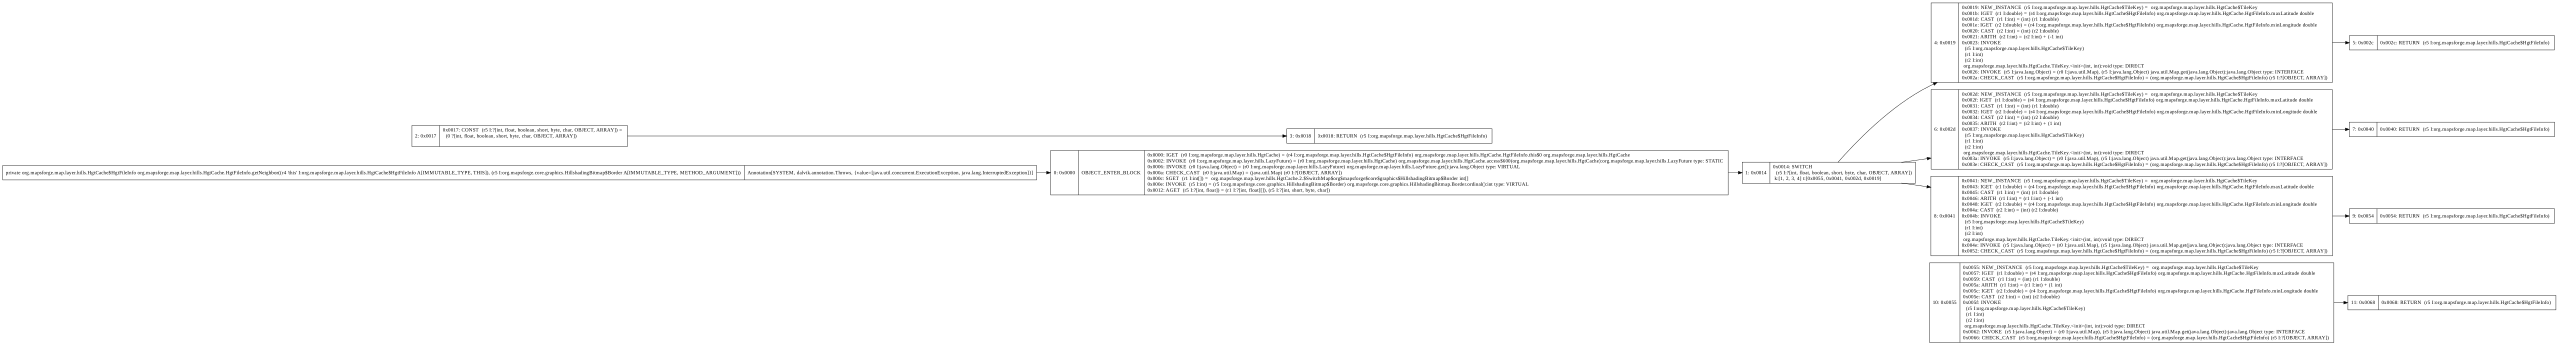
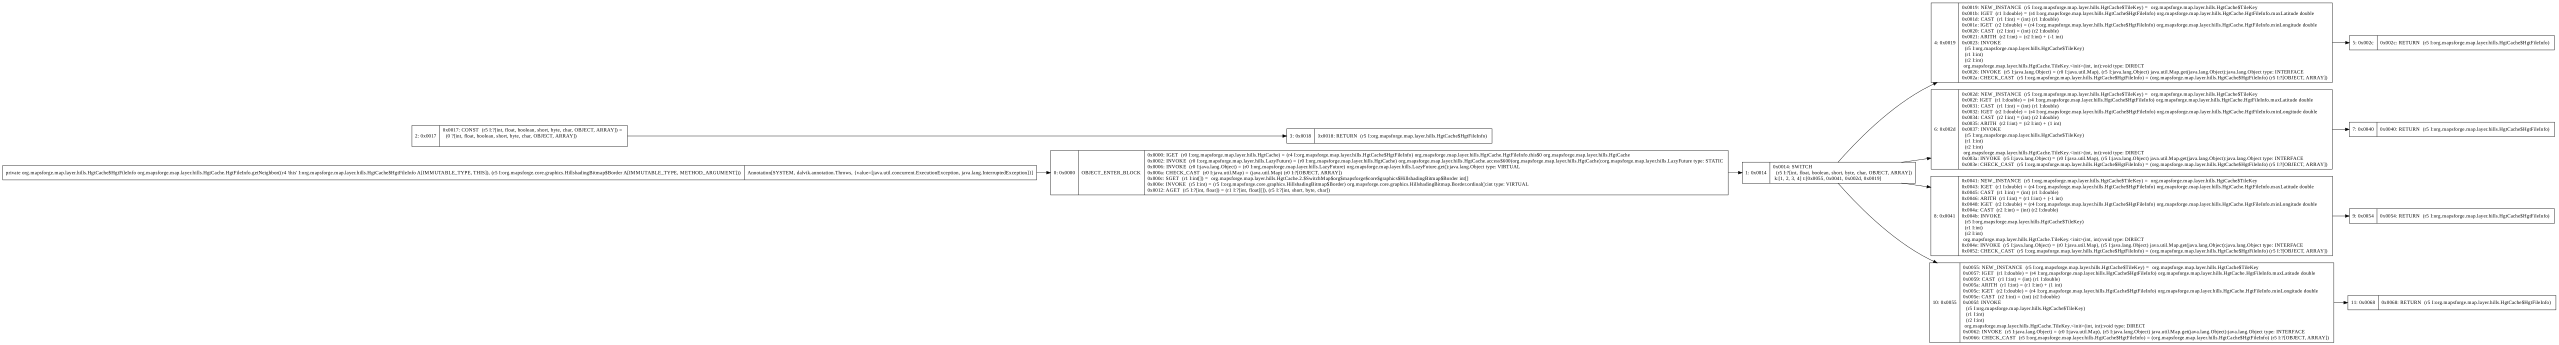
edge "1: 0x0014" -> "10: 0x0055": added
